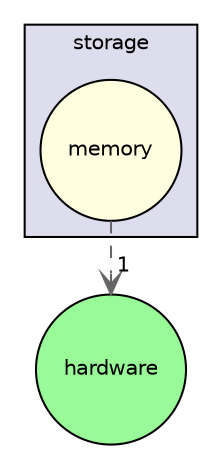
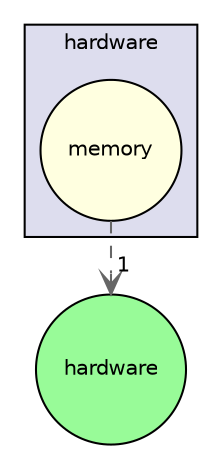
cluster "storage": label "storage" -> "hardware"
